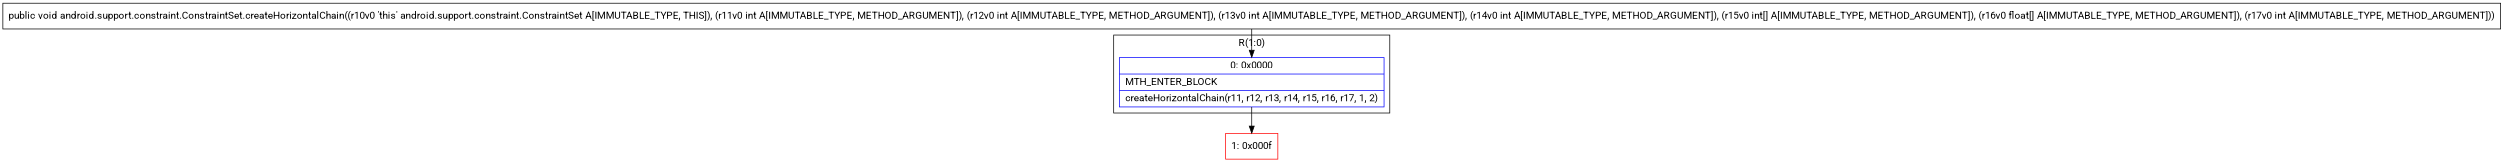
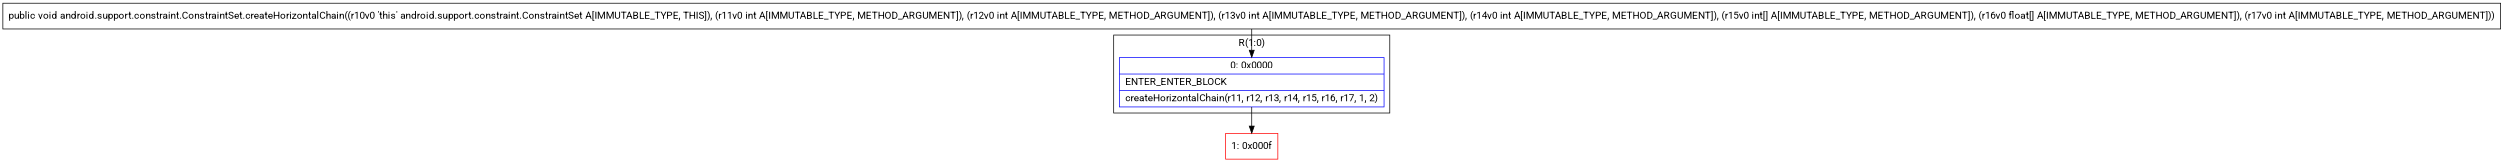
node "0: 0x0000": text "MTH_ENTER_BLOCK" -> "ENTER_ENTER_BLOCK"
